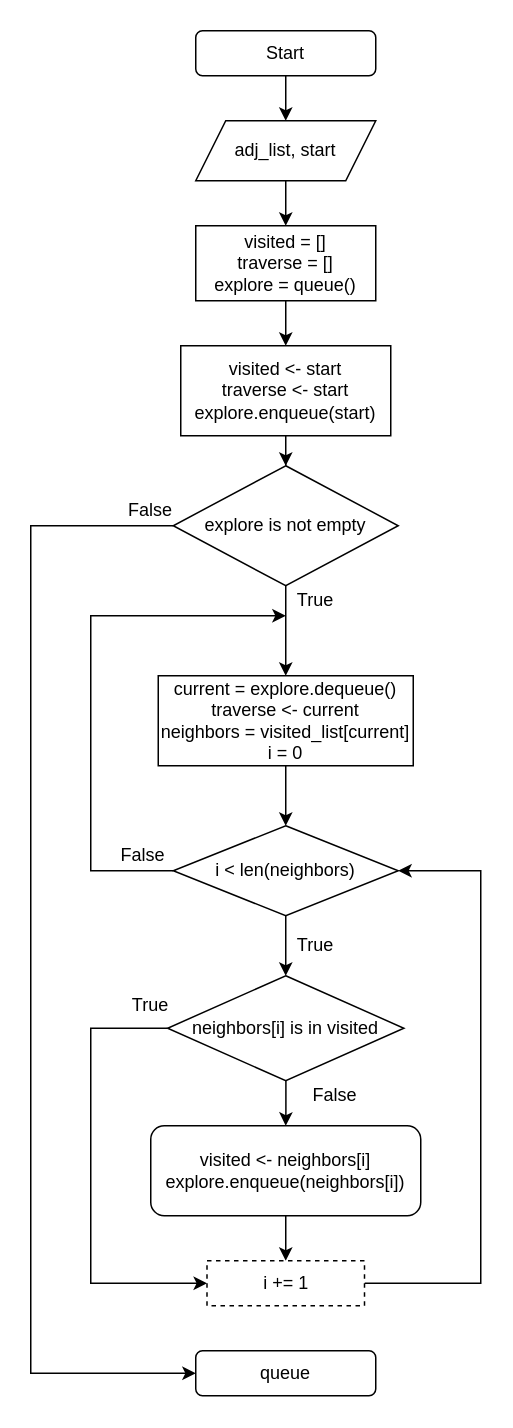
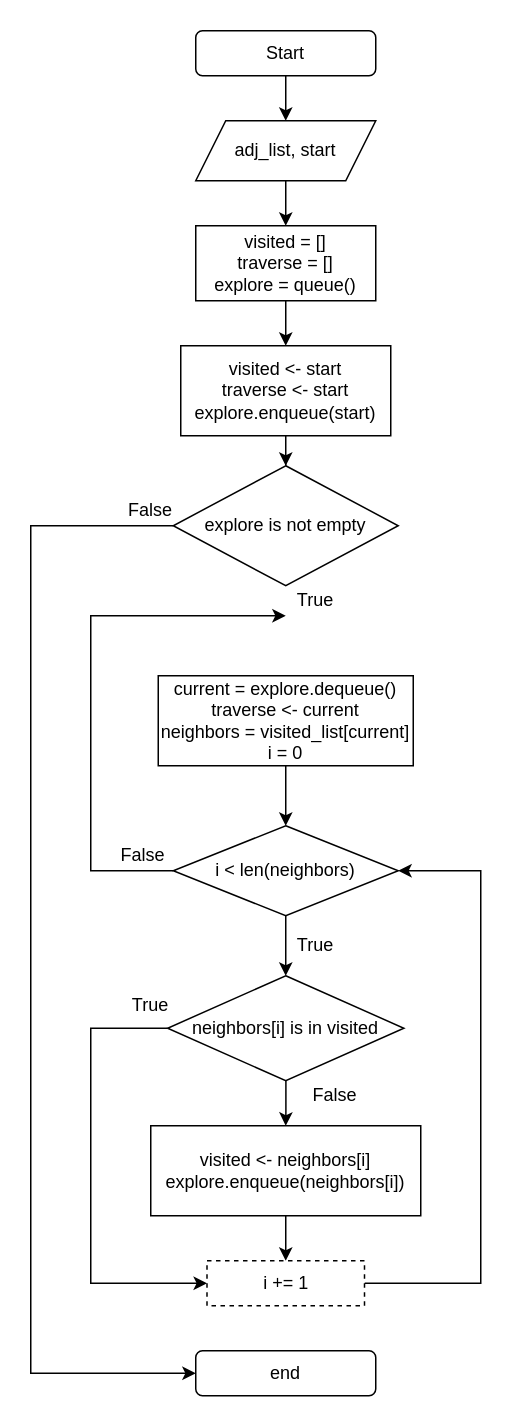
edge "explore is not empty" -> "current = explore.dequeue() traverse <- current neighbors = visited_list[current] i = 0": removed
node "visited <- neighbors[i] explore.enqueue(neighbors[i])": shape rounded rectangle -> rectangle
node "queue": label "queue" -> "end"
